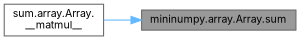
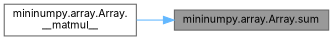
node "sum.array.Array. __matmul__": label "sum.array.Array. __matmul__" -> "mininumpy.array.Array. __matmul__"
